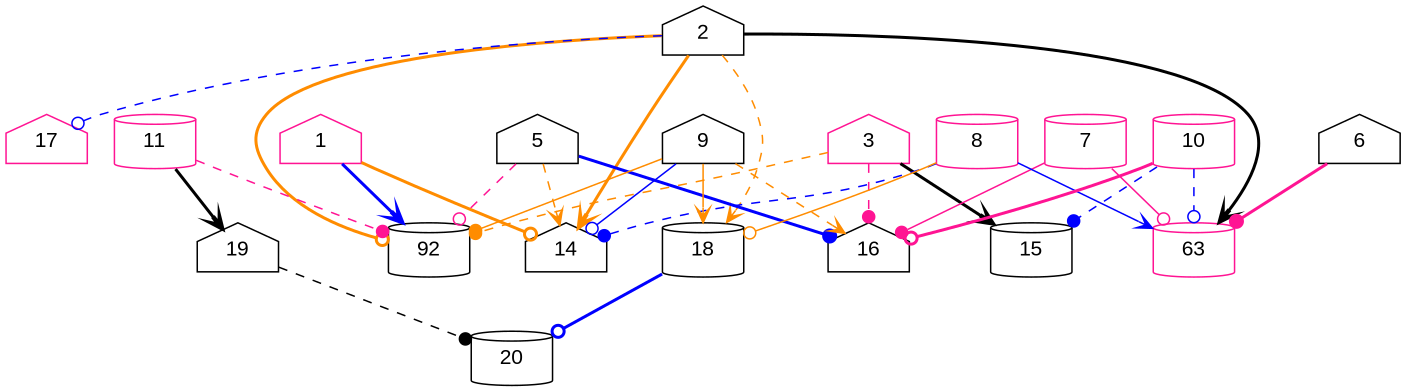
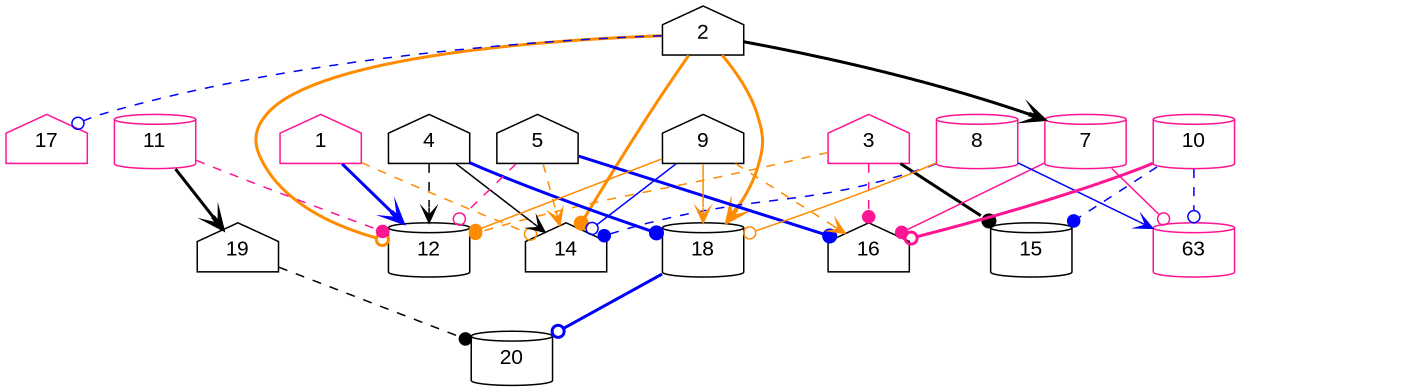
edge "2" -> "63": now "2" -> "7"
edge "2" -> "18": style dashed -> bold
edge "2" -> "14": arrowhead vee -> dot
node "4": added
node "6": removed
edge "3" -> "15": arrowhead vee -> dot
edge "1" -> "14": style bold -> dashed
node "92": label "92" -> "12"
